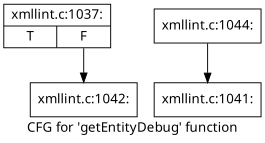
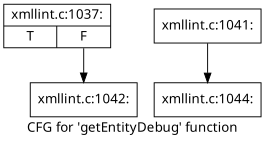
edge "xmllint.c:1044:" -> "xmllint.c:1041:": reversed
